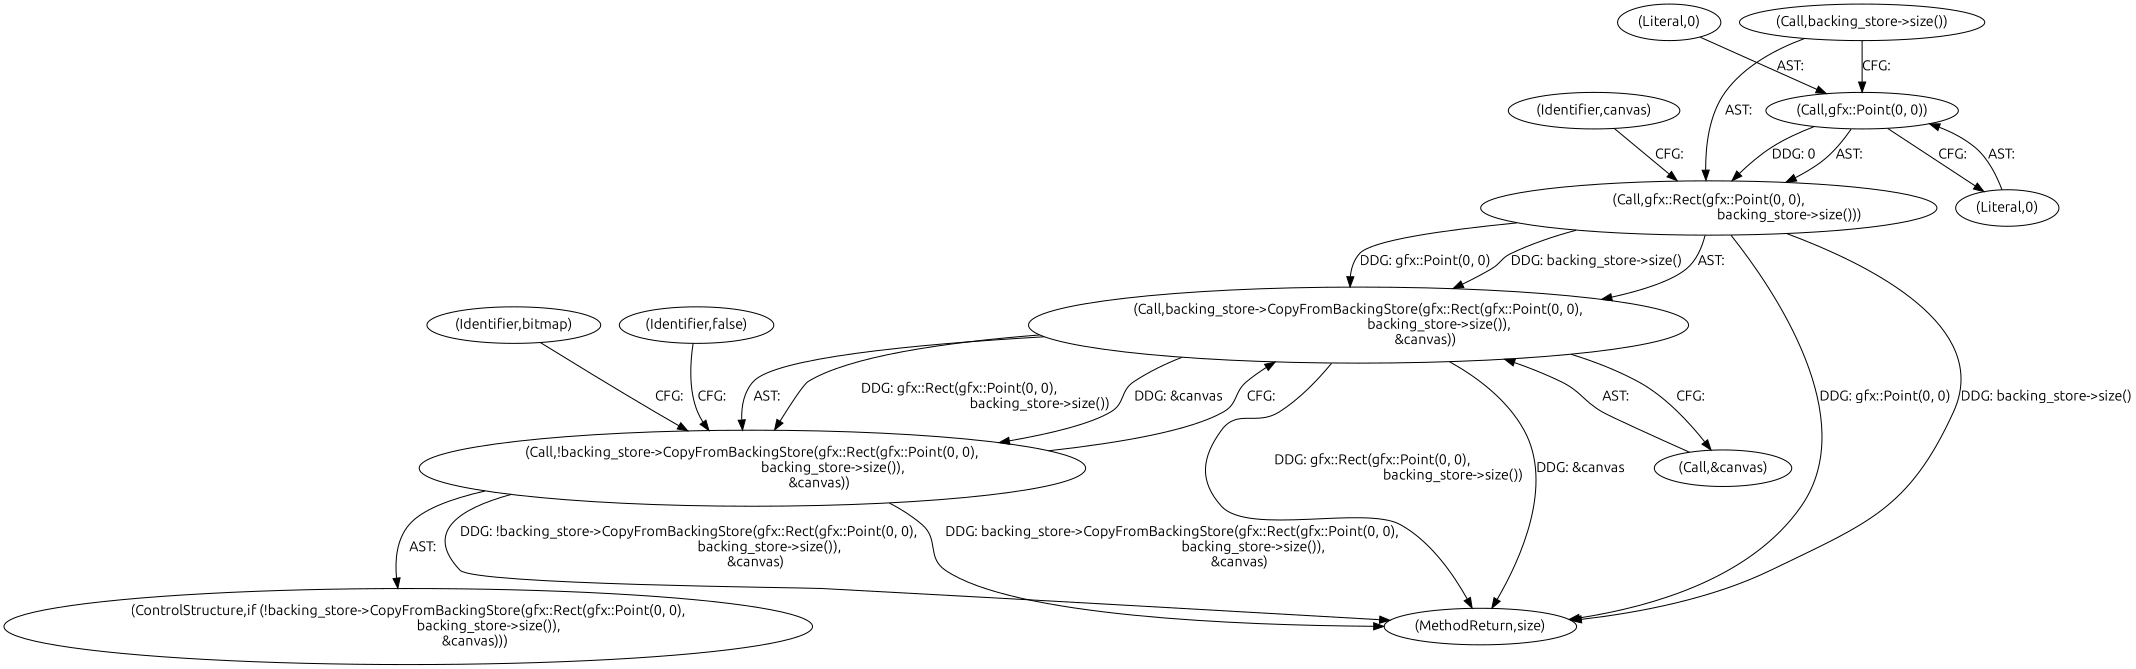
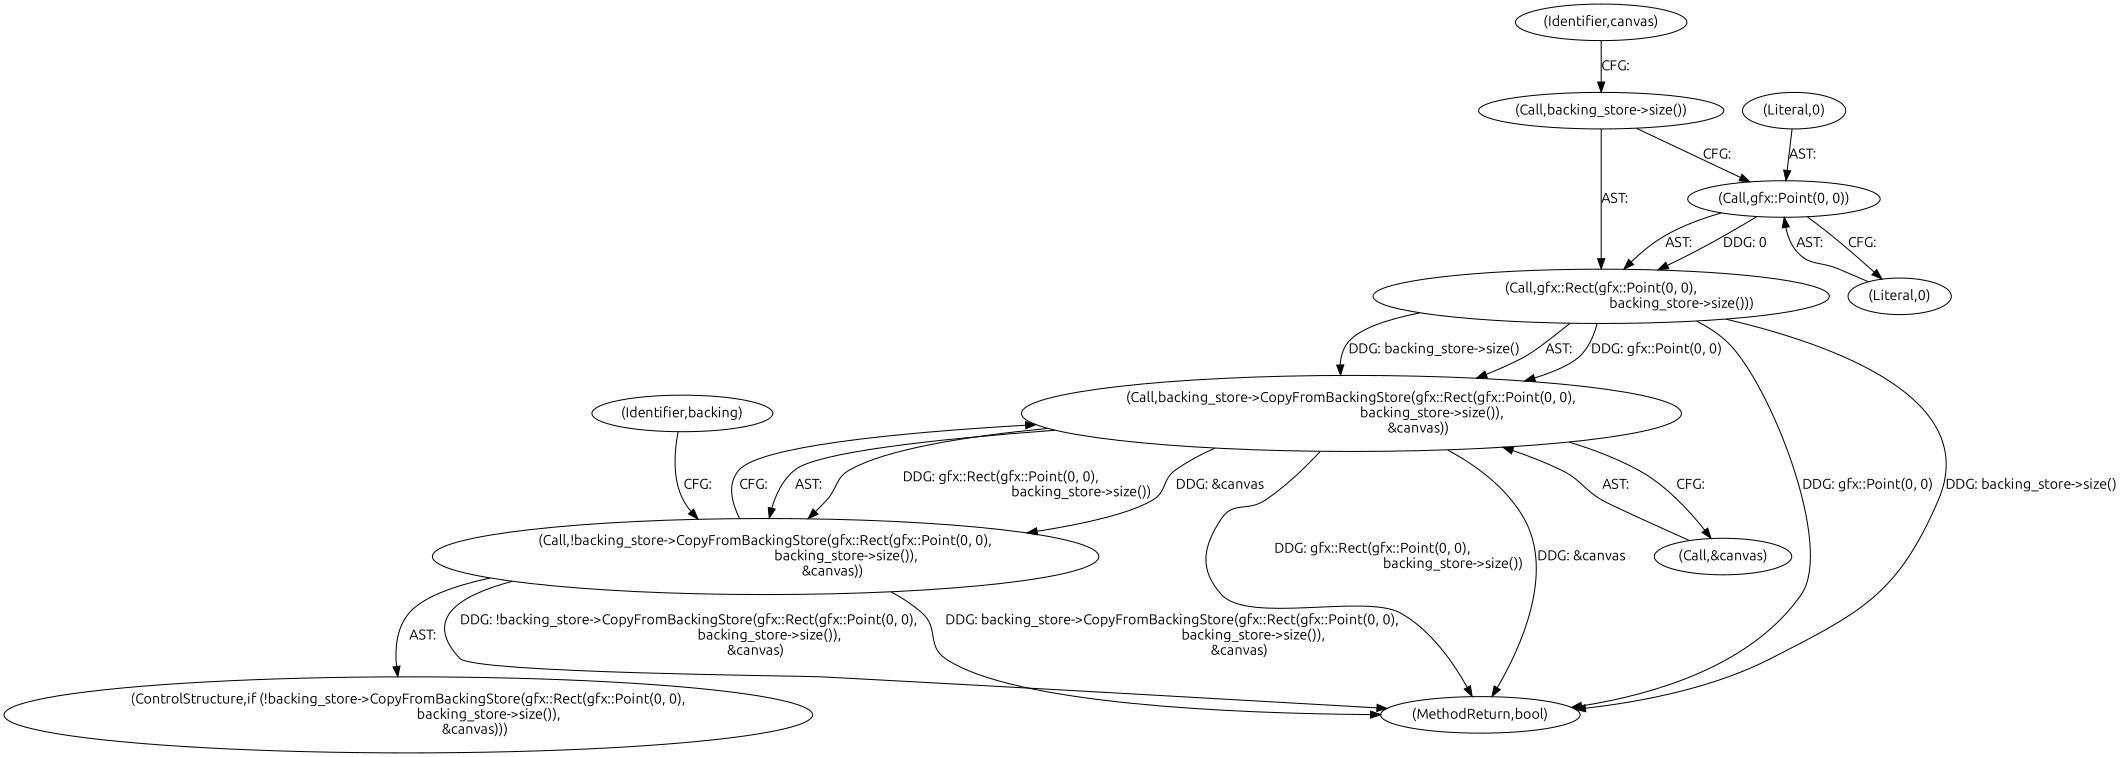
edge "(Identifier,canvas)" -> "(Call,gfx::Rect(gfx::Point(0, 0), backing_store->size()))": now "(Identifier,canvas)" -> "(Call,backing_store->size())"
node "(Identifier,bitmap)": label "(Identifier,bitmap)" -> "(Identifier,backing)"
node "(Identifier,false)": removed
node "(MethodReturn,size)": label "(MethodReturn,size)" -> "(MethodReturn,bool)"
